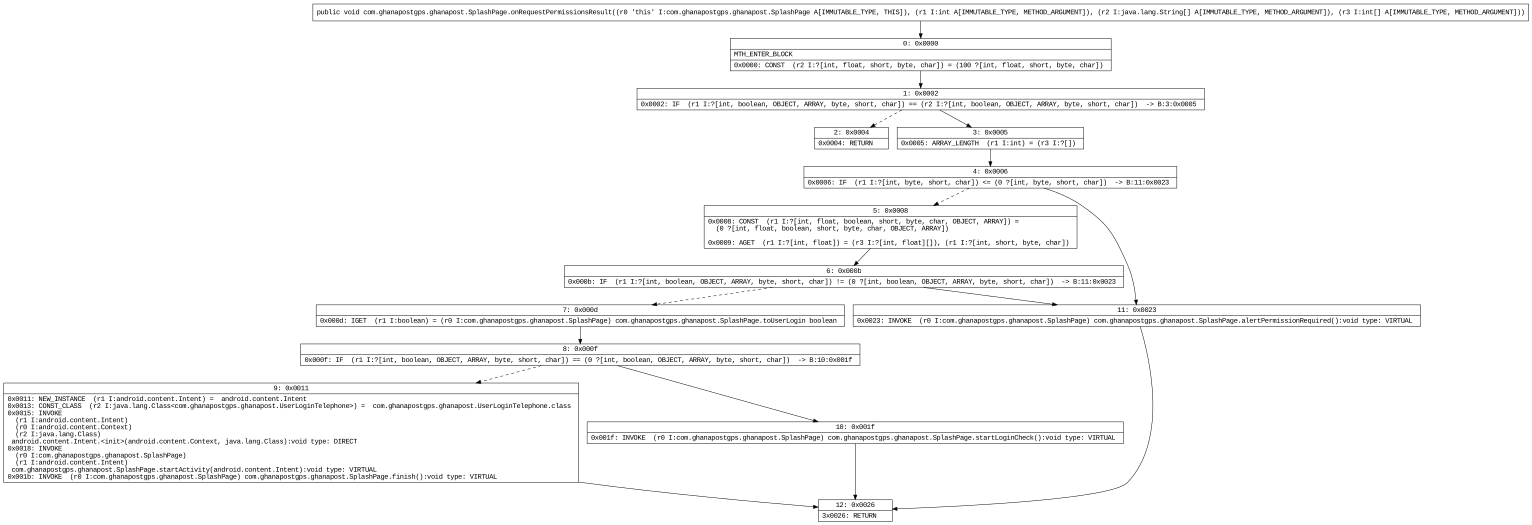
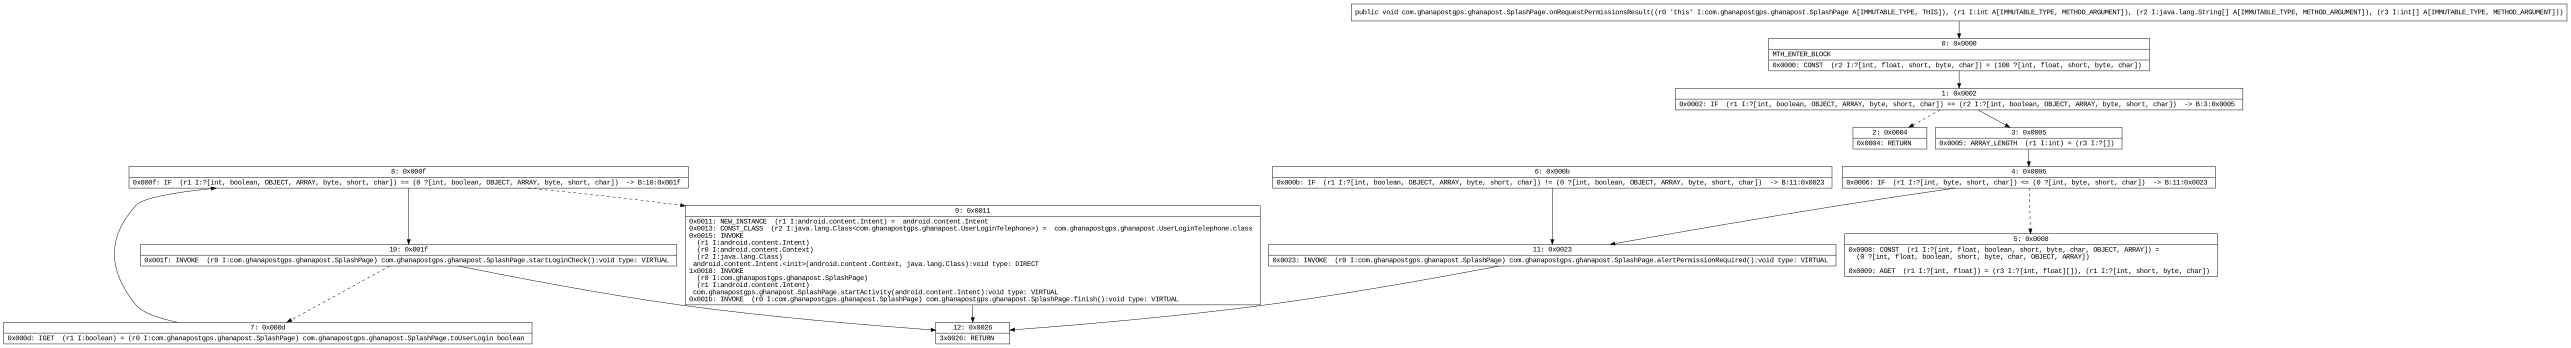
edge "5: 0x0008" -> "6: 0x000b": removed
edge "6: 0x000b" -> "7: 0x000d": now "10: 0x001f" -> "7: 0x000d"
node "9: 0x0011": text "0x0018: INVOKE" -> "1x0018: INVOKE"
